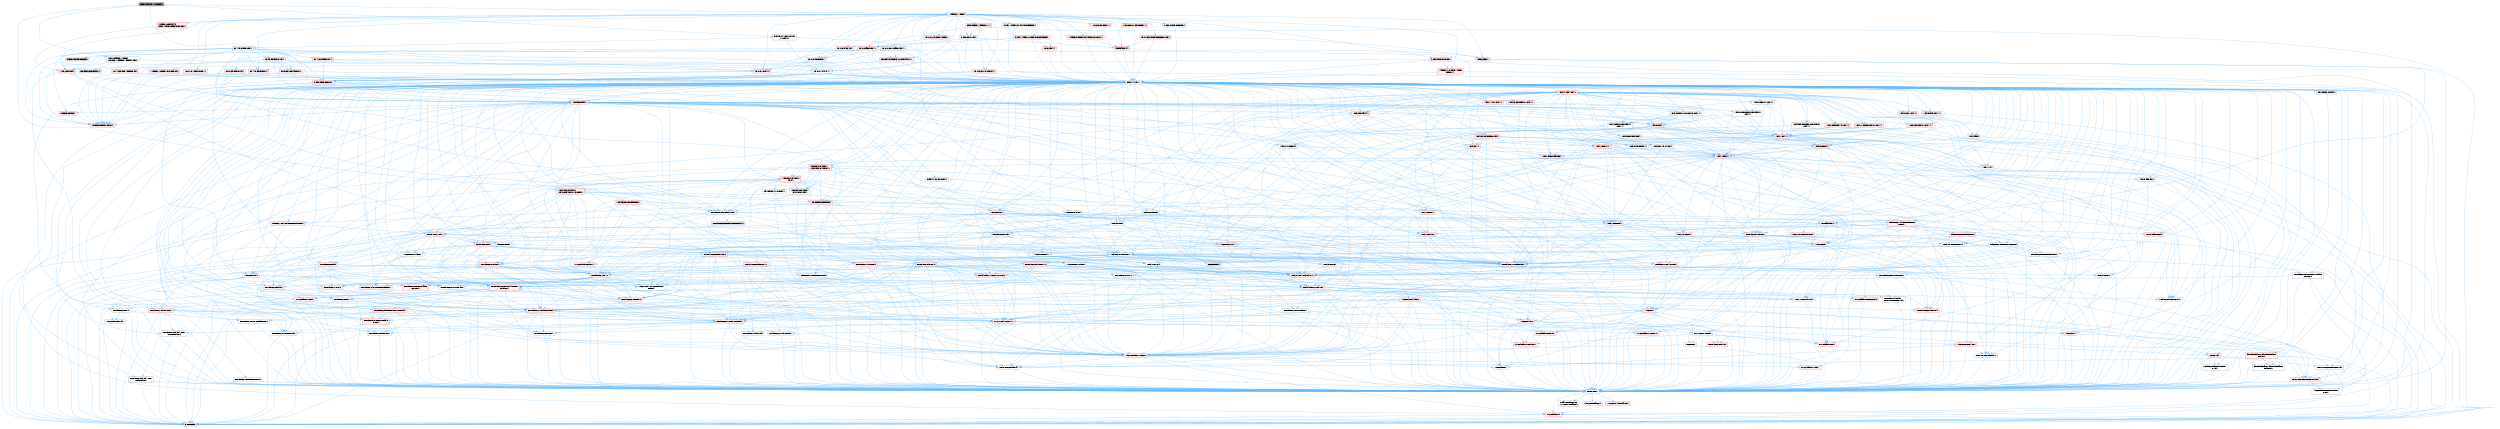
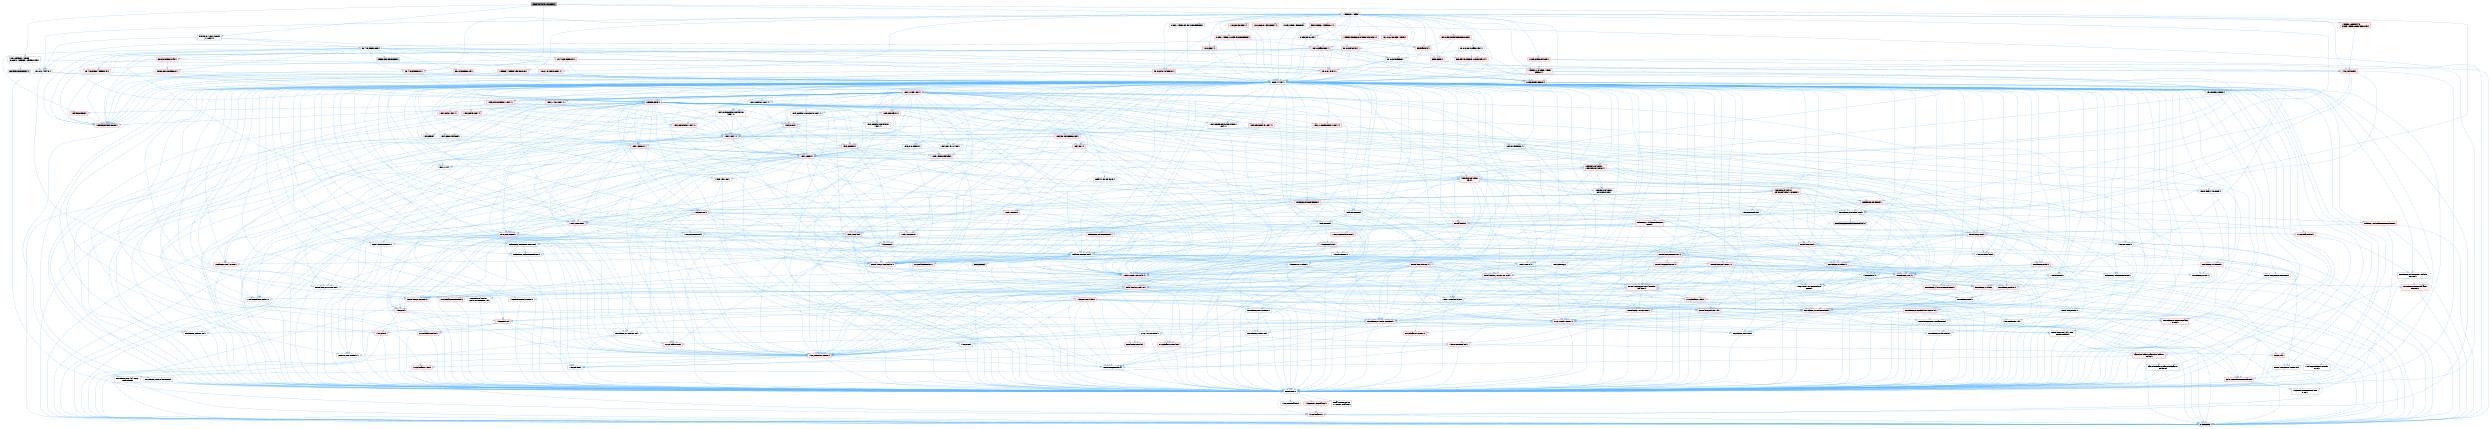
node "Logging/LogMacros.h": label "Logging/LogMacros.h" -> "Text/LogMacros.h"
node "Misc/EngineVersionBase.h": added
